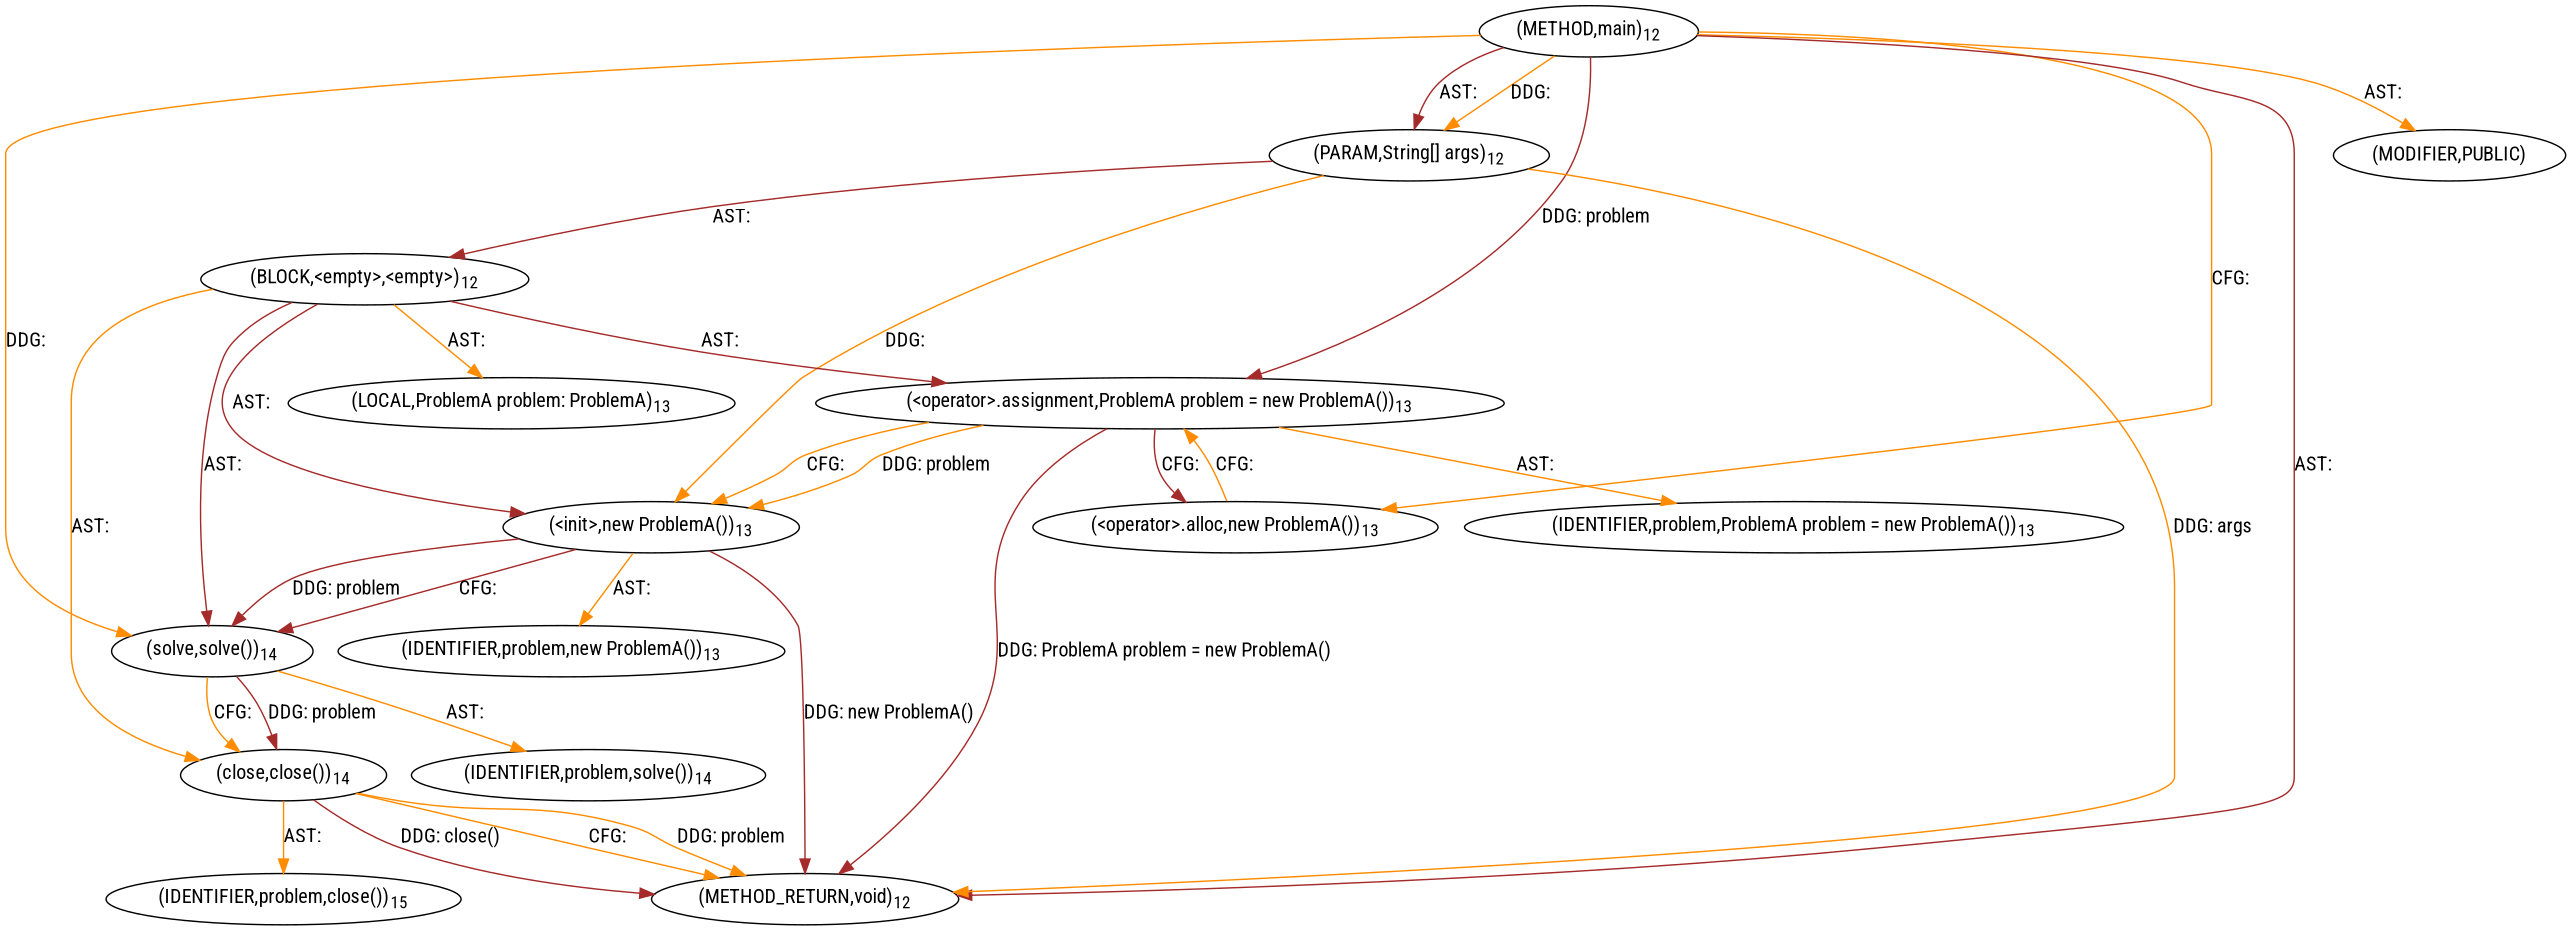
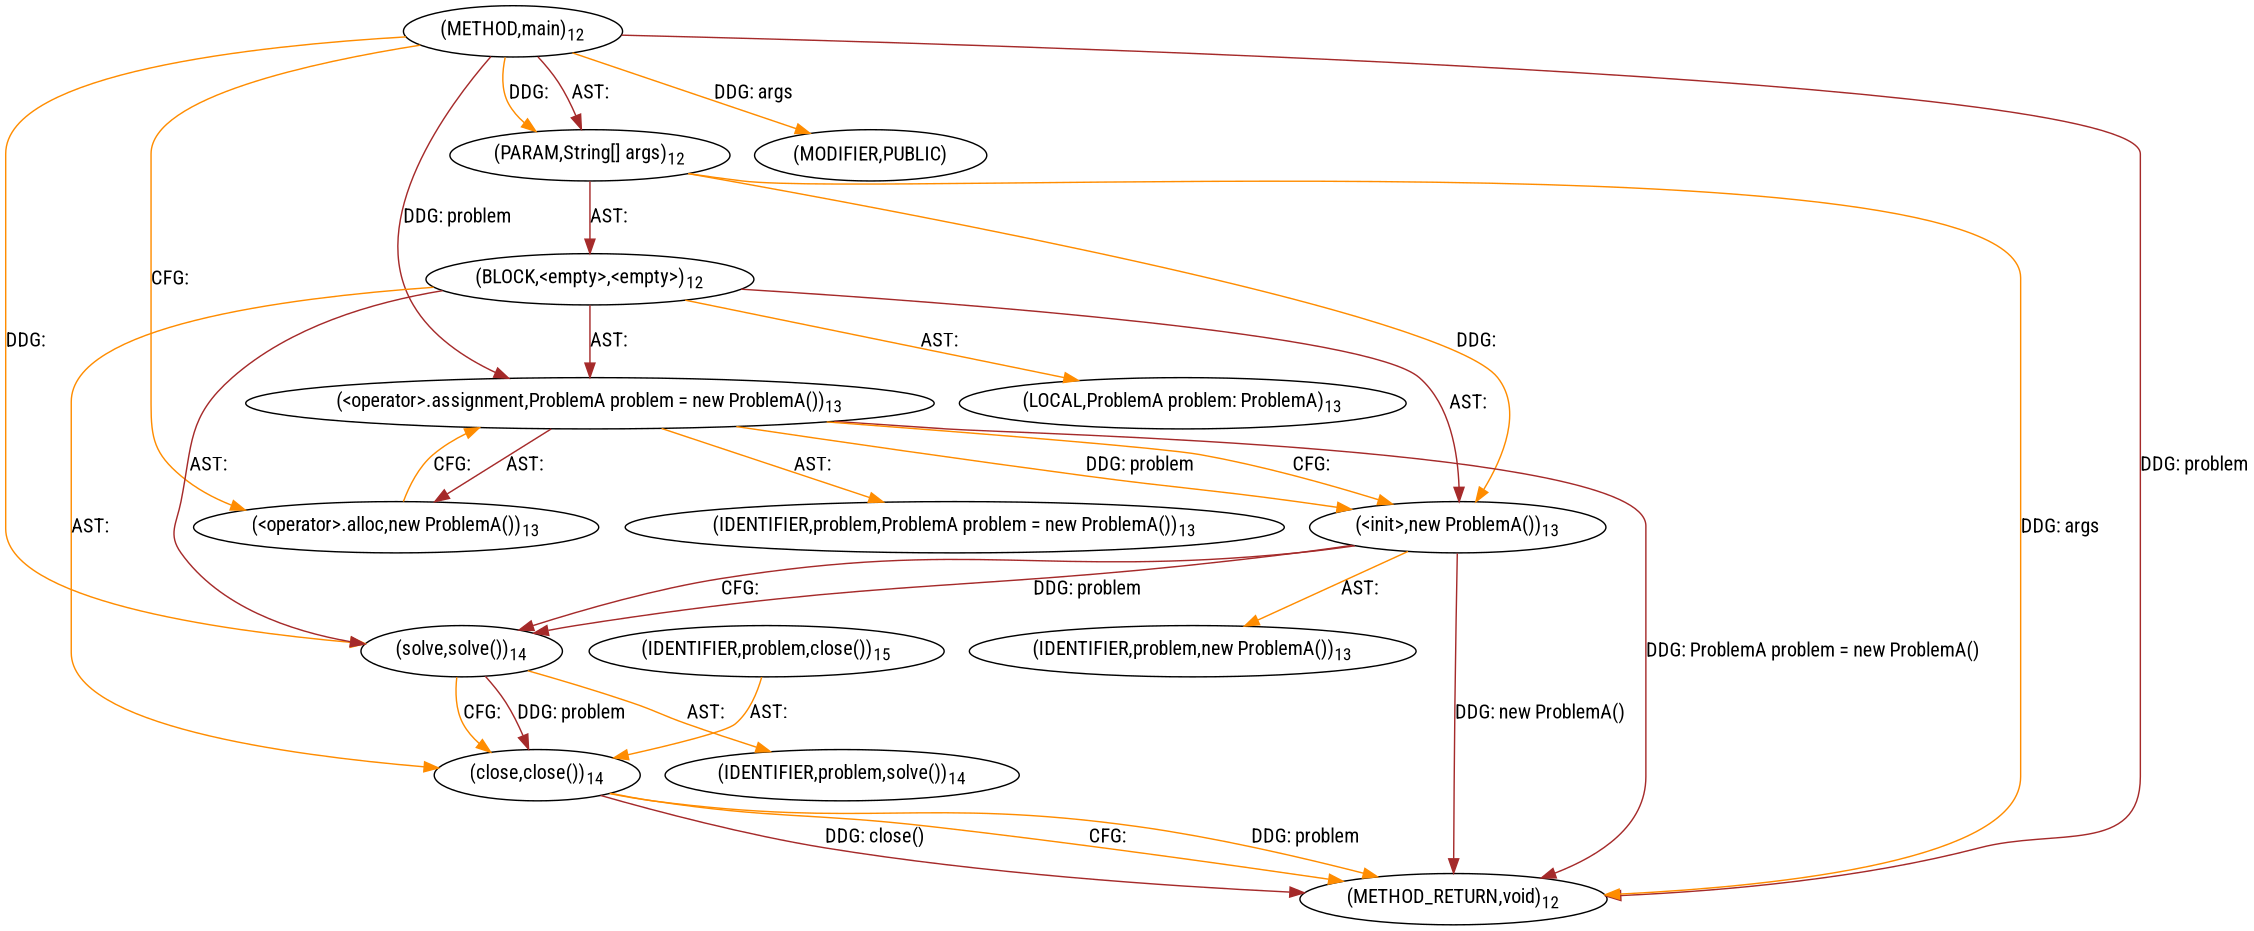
edge "(METHOD,main)" -> "(MODIFIER,PUBLIC)": label "AST: " -> "DDG: args"
edge "(<operator>.assignment,ProblemA problem = new ProblemA())" -> "(<operator>.alloc,new ProblemA())": label "CFG: " -> "AST: "
edge "(METHOD,main)" -> "(METHOD_RETURN,void)": label "AST: " -> "DDG: problem"
edge "(close,close())" -> "(IDENTIFIER,problem,close())": reversed
